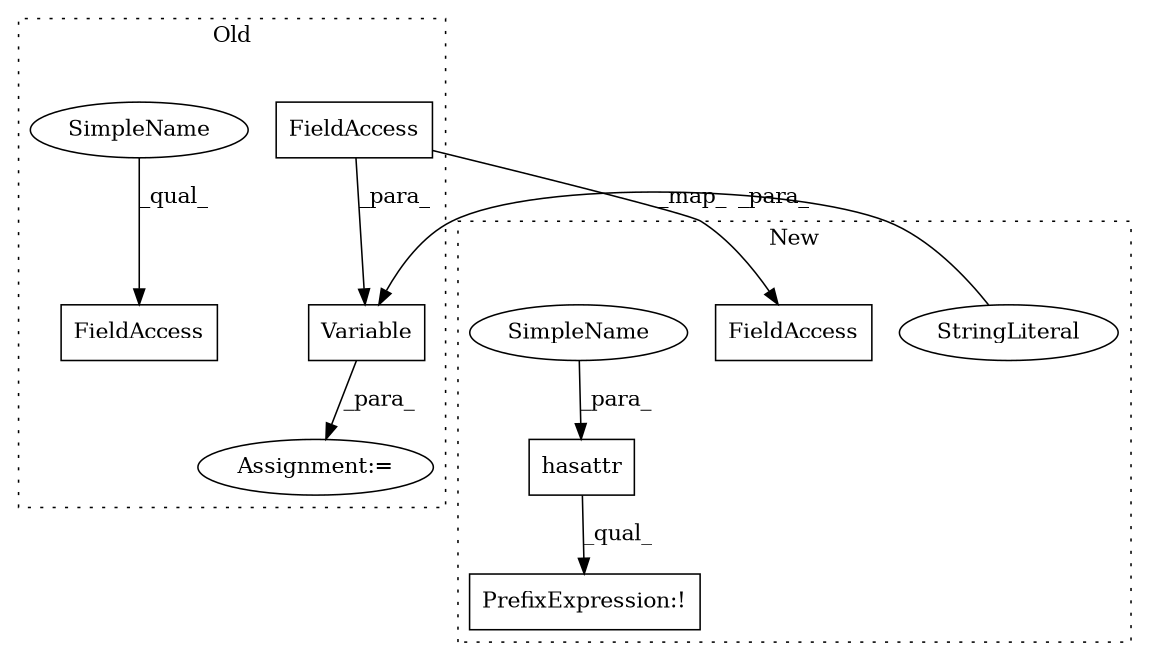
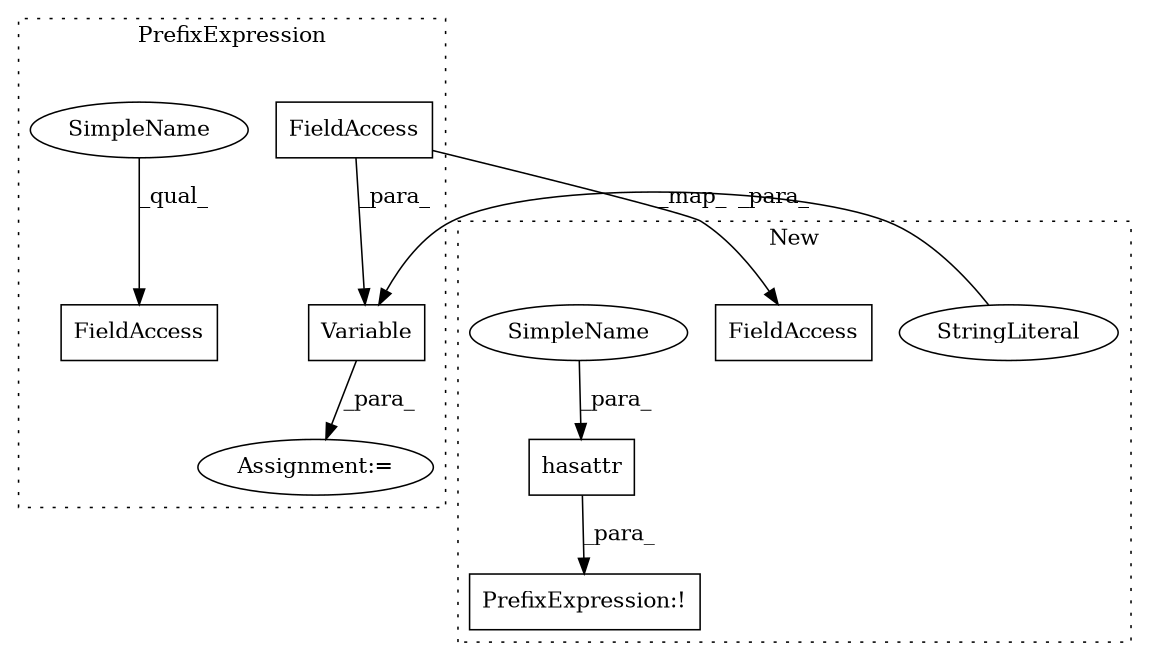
cluster "Old": label "Old" -> "PrefixExpression"
edge "hasattr" -> "PrefixExpression:!": label "_qual_" -> "_para_"
